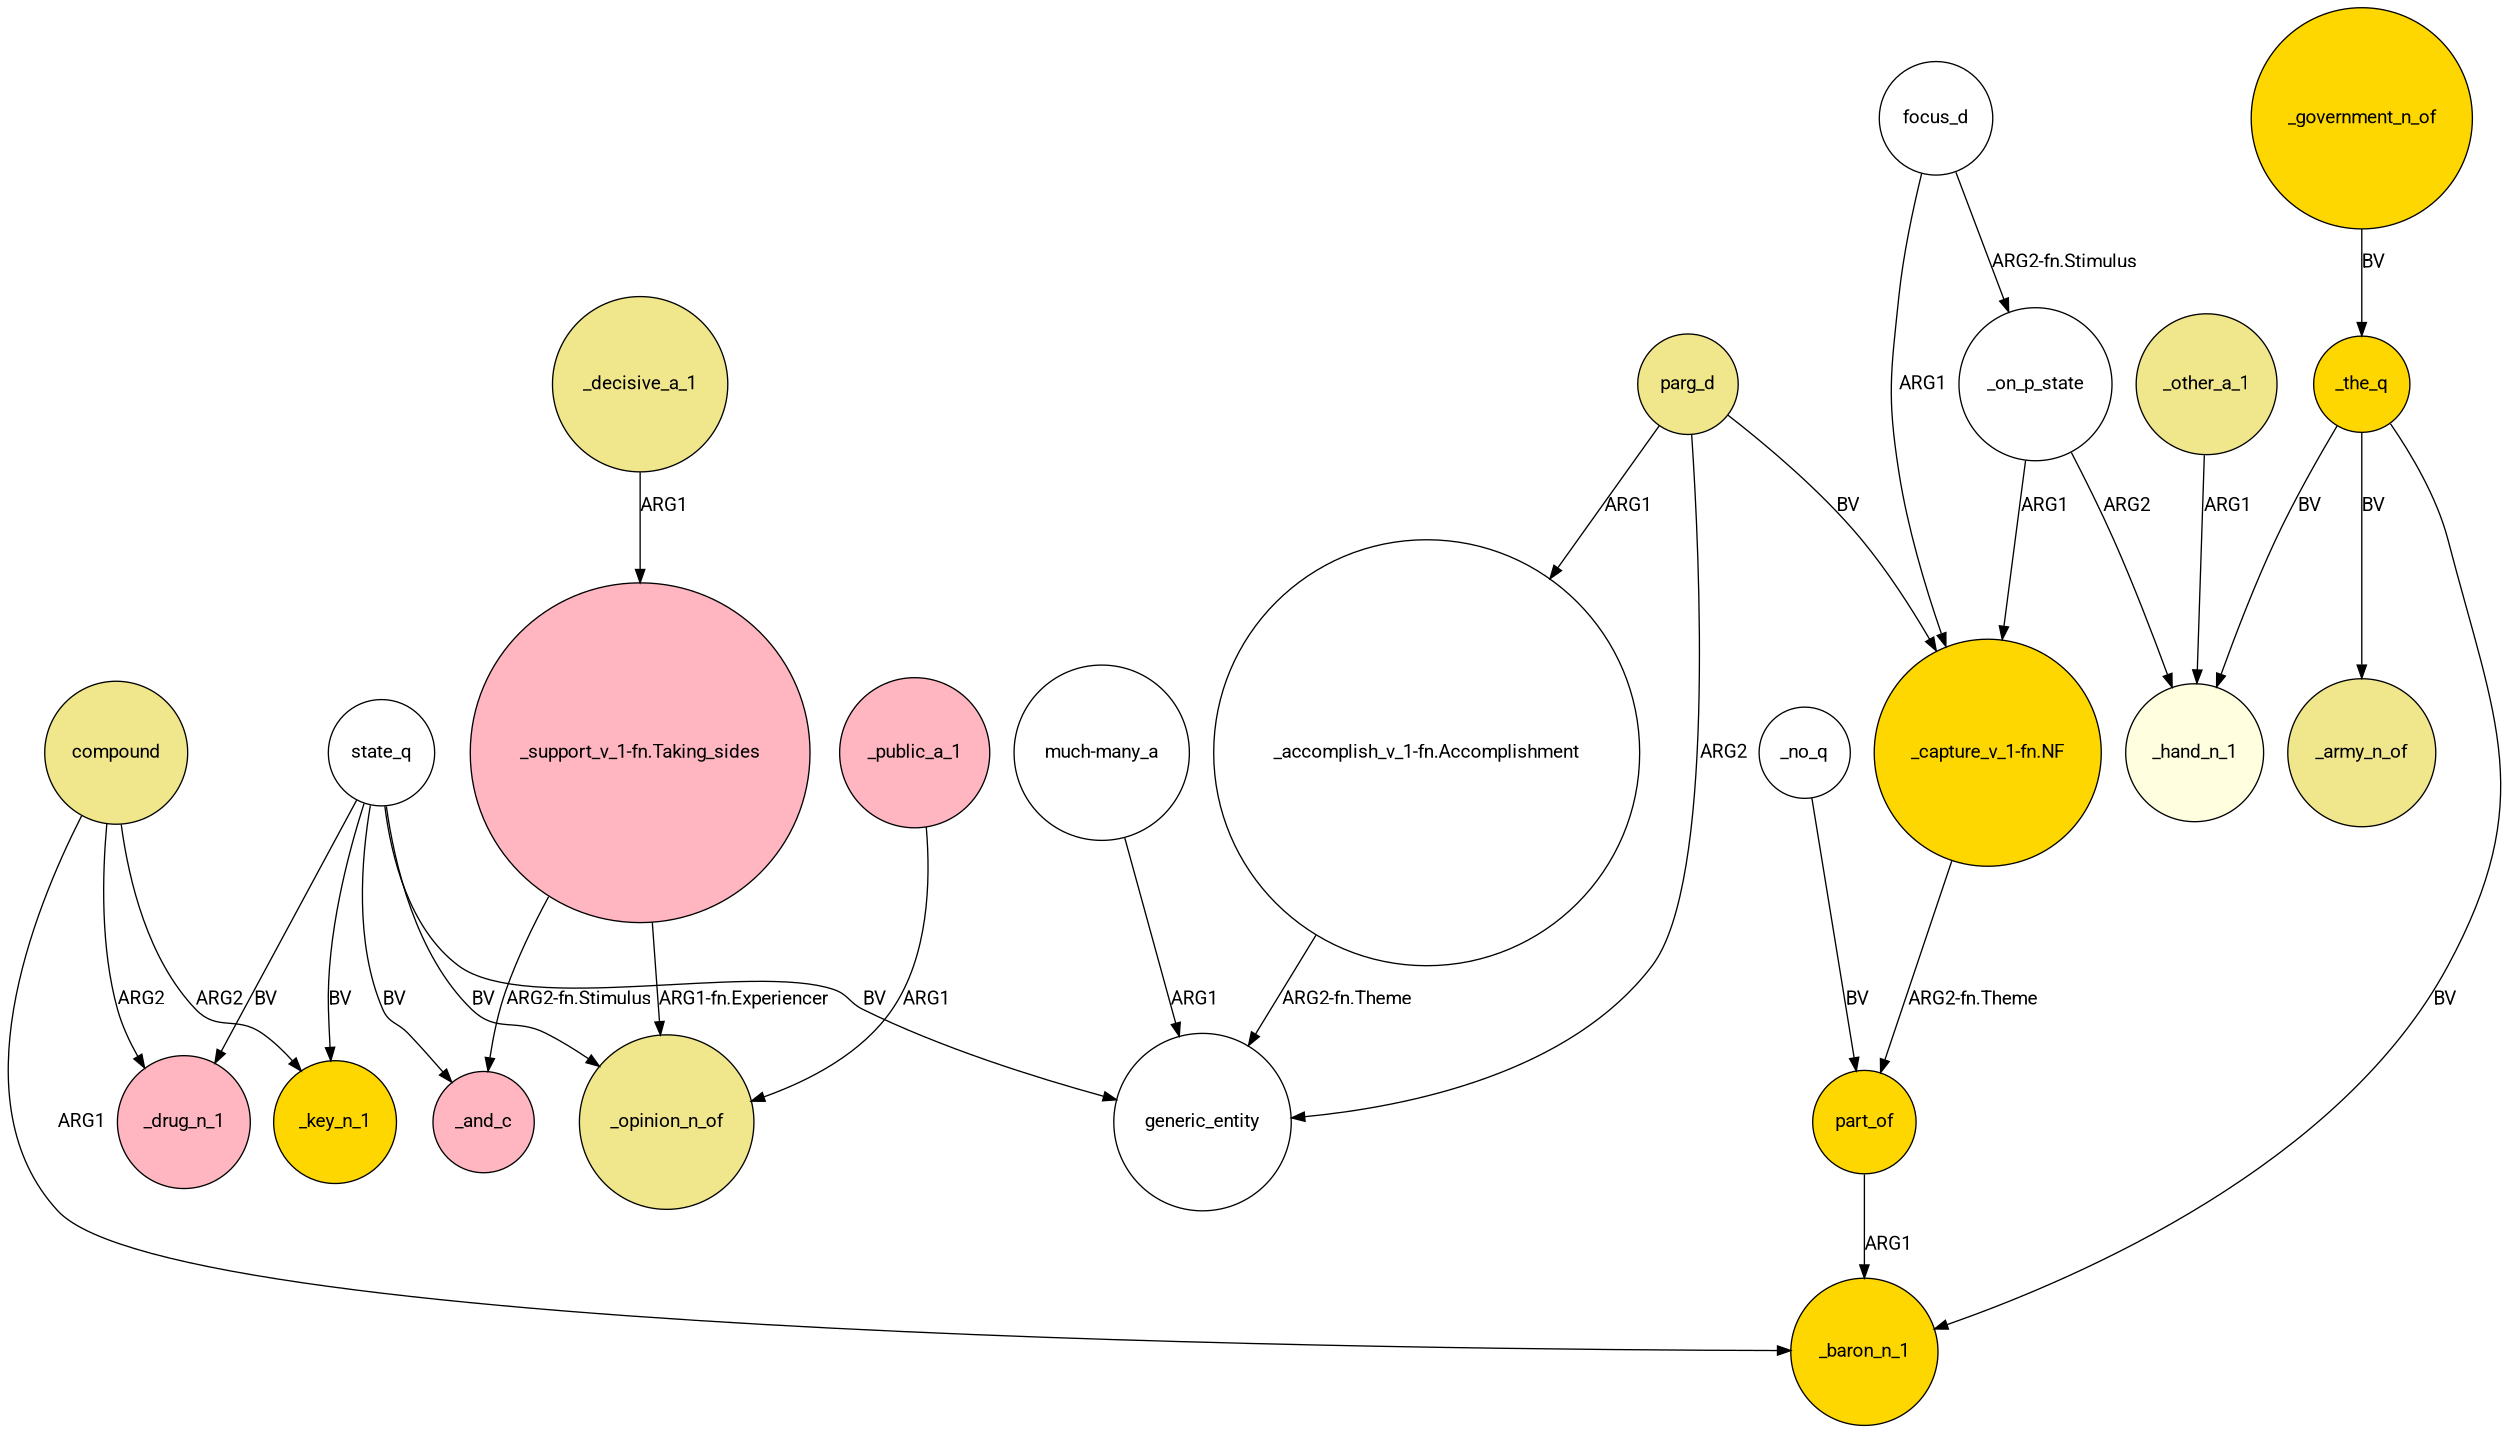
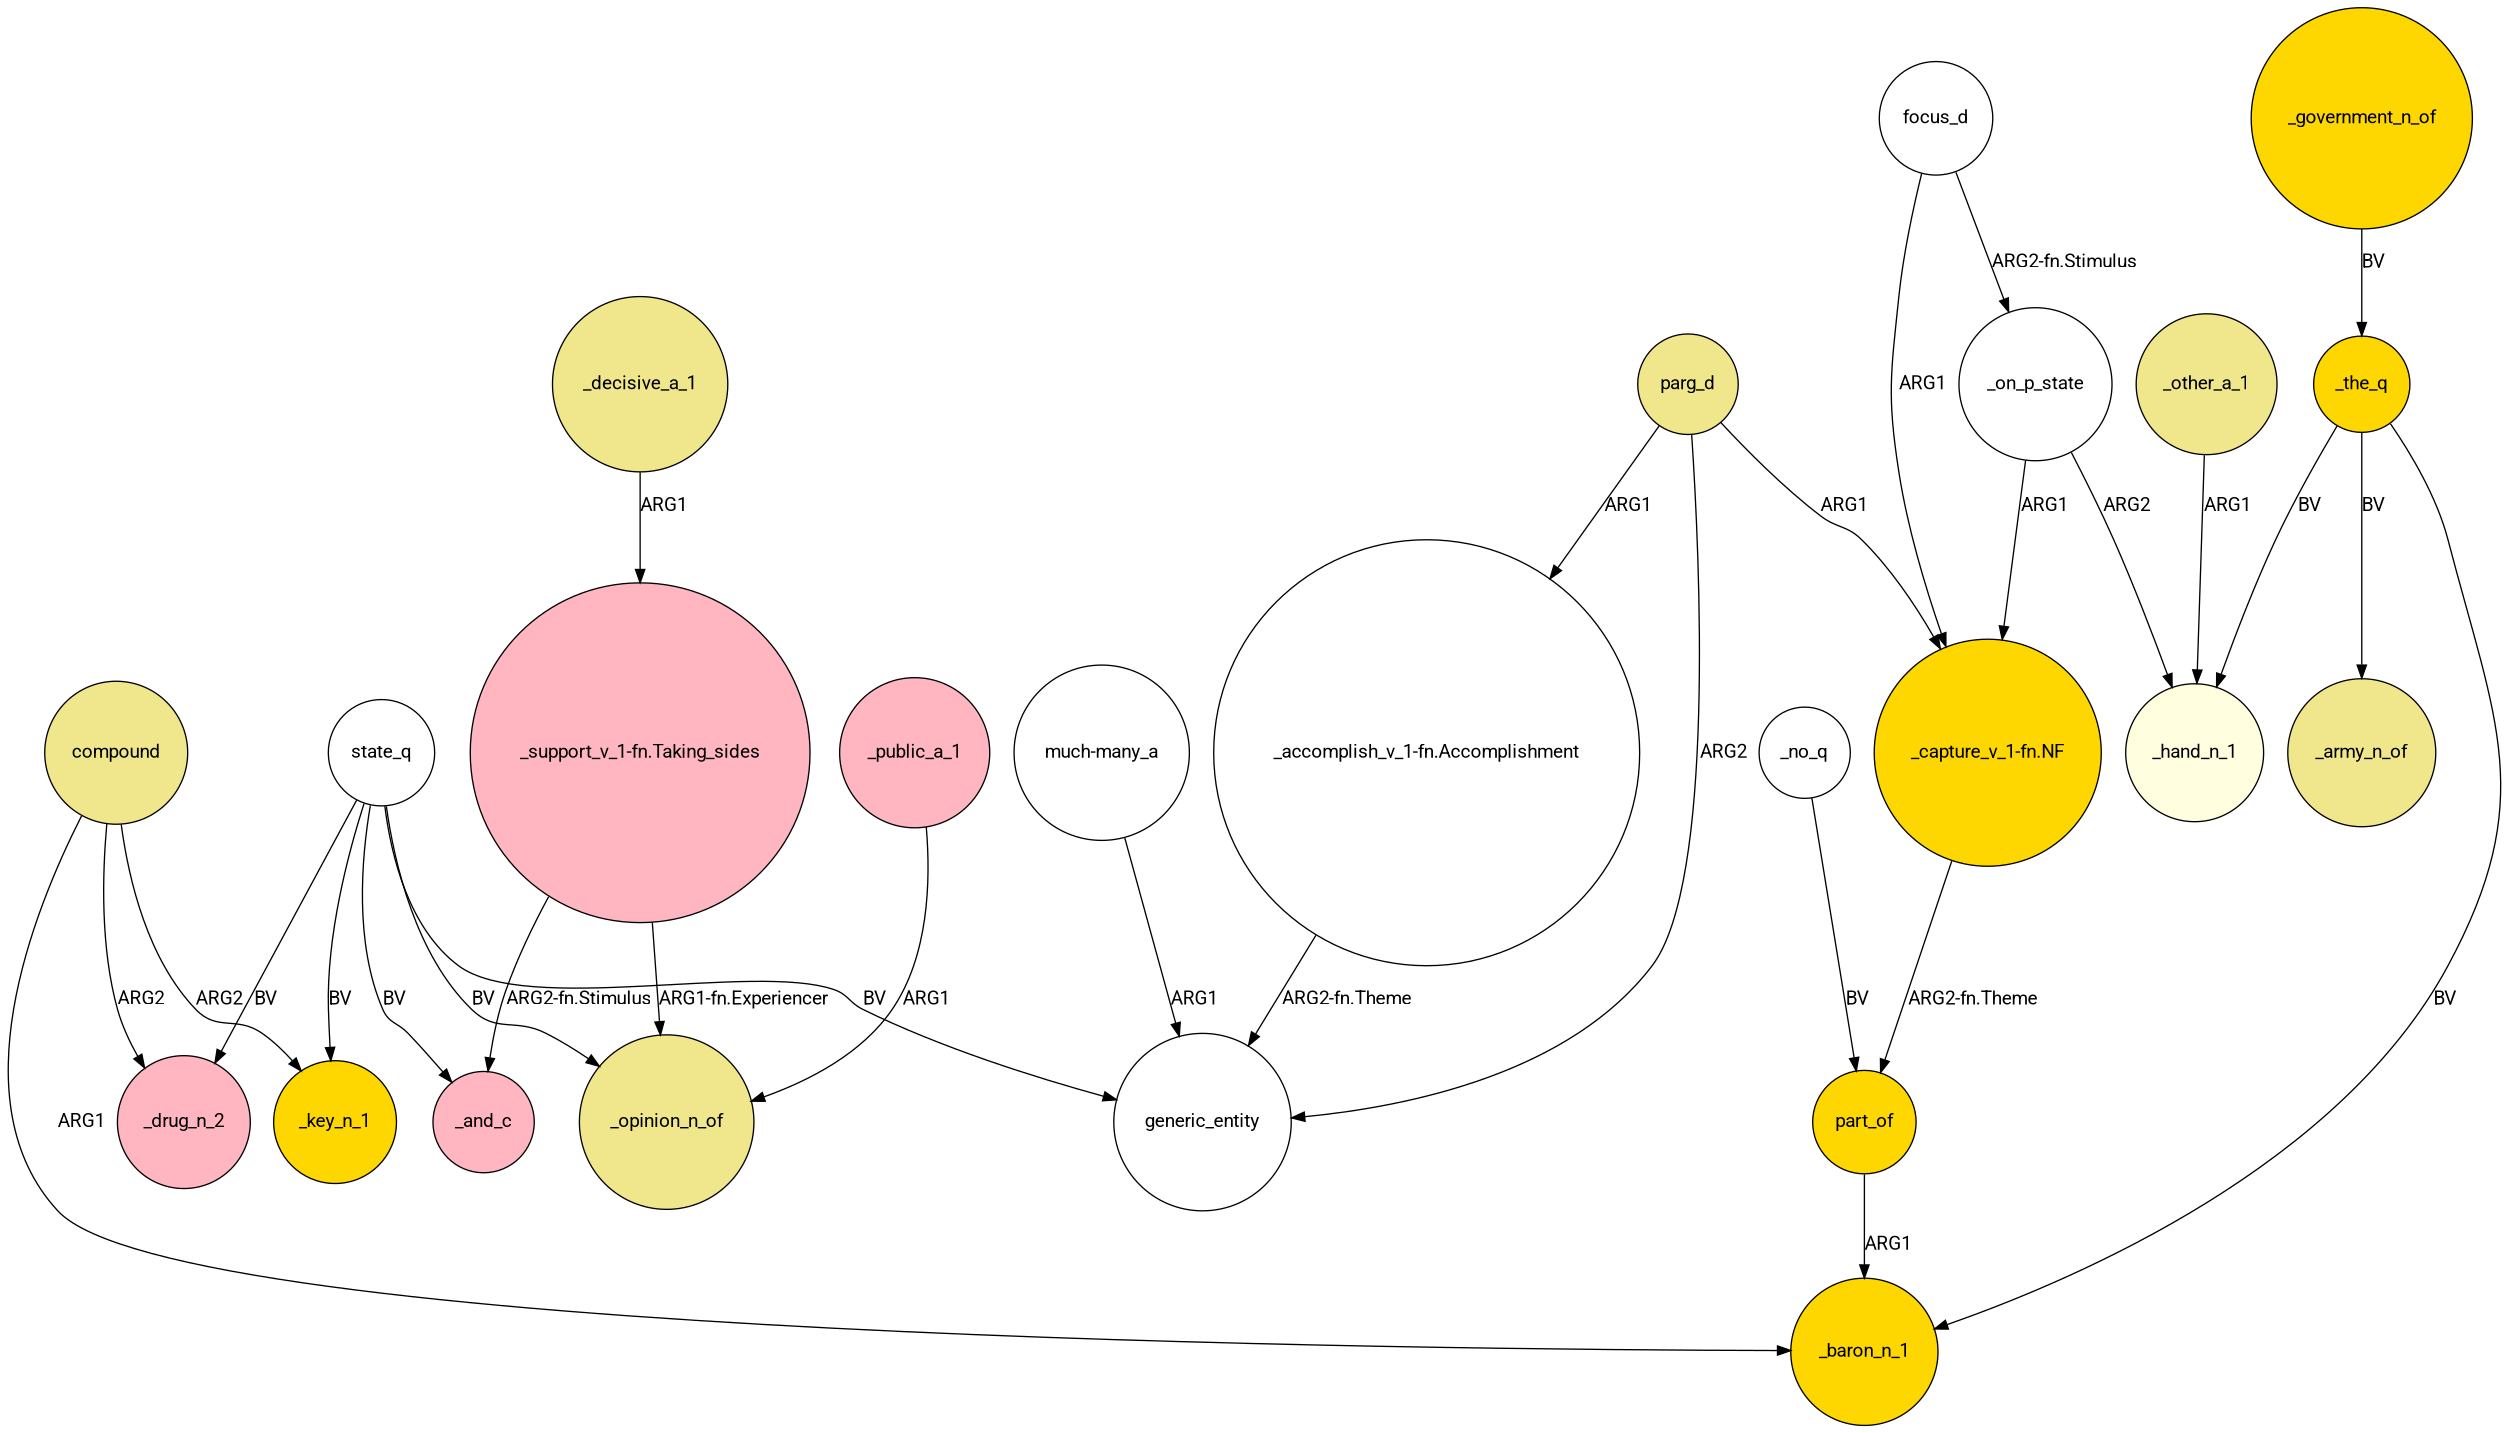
edge "parg_d" -> "_capture_v_1-fn.NF": label "BV" -> "ARG1"
node "_drug_n_1": label "_drug_n_1" -> "_drug_n_2"
